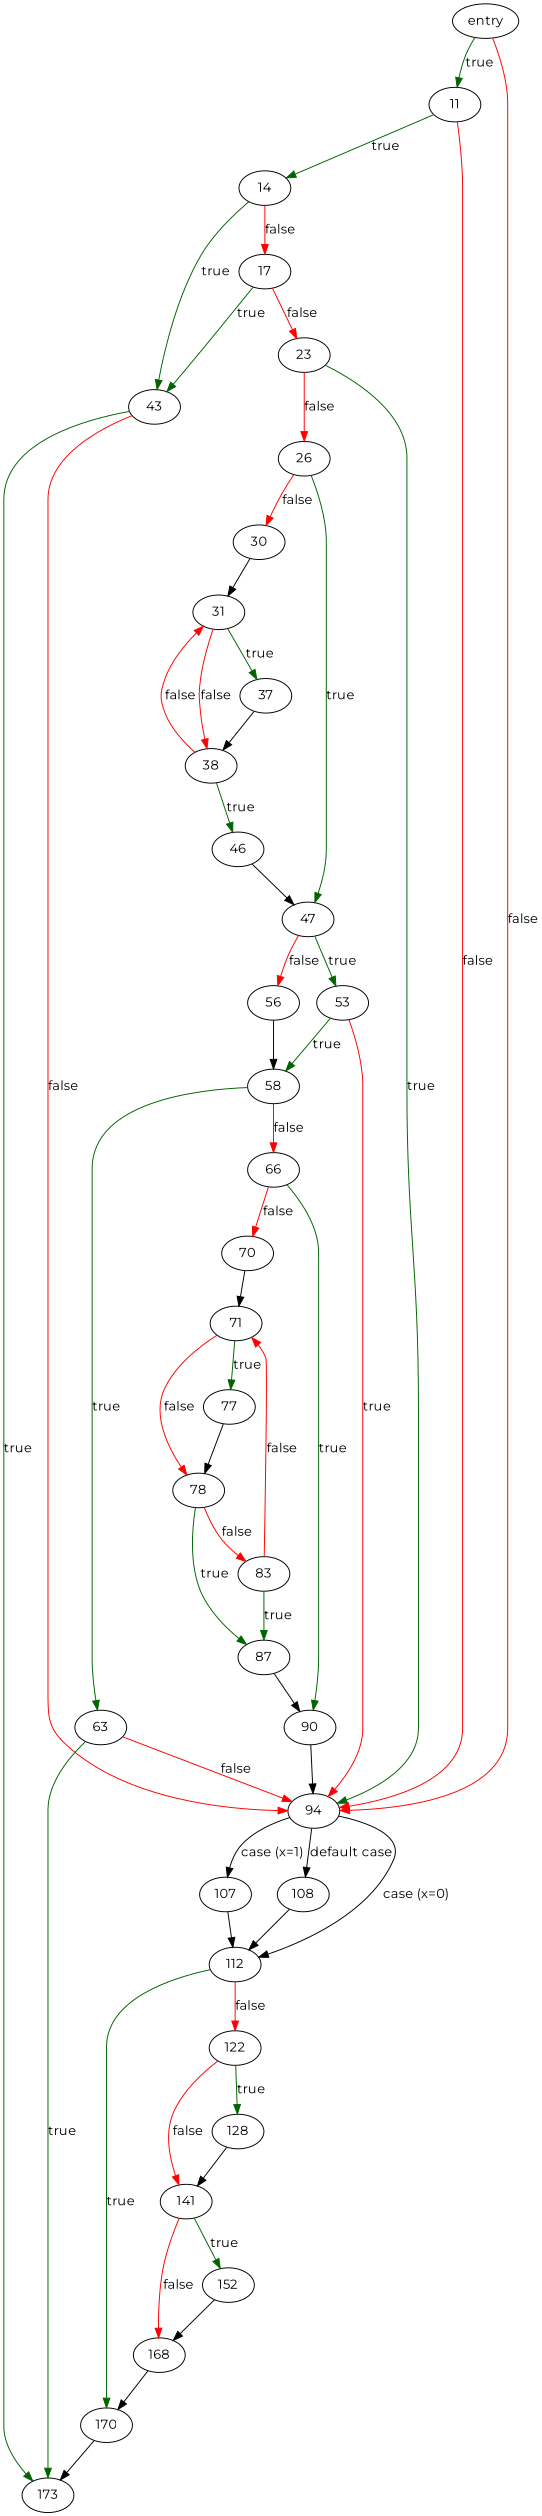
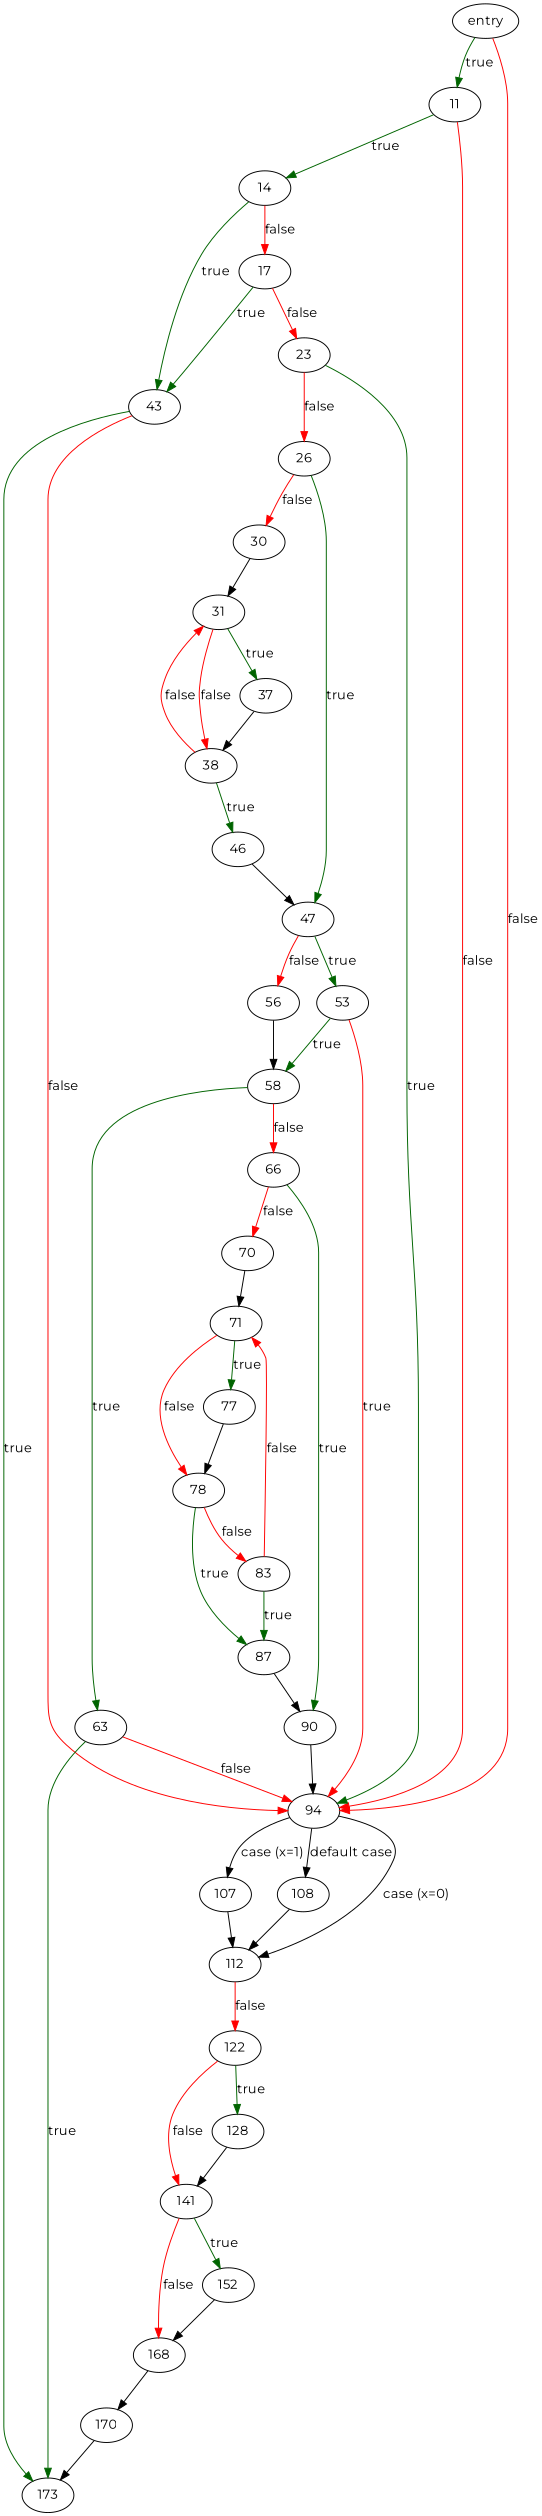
edge "112" -> "170": removed, label "true"
